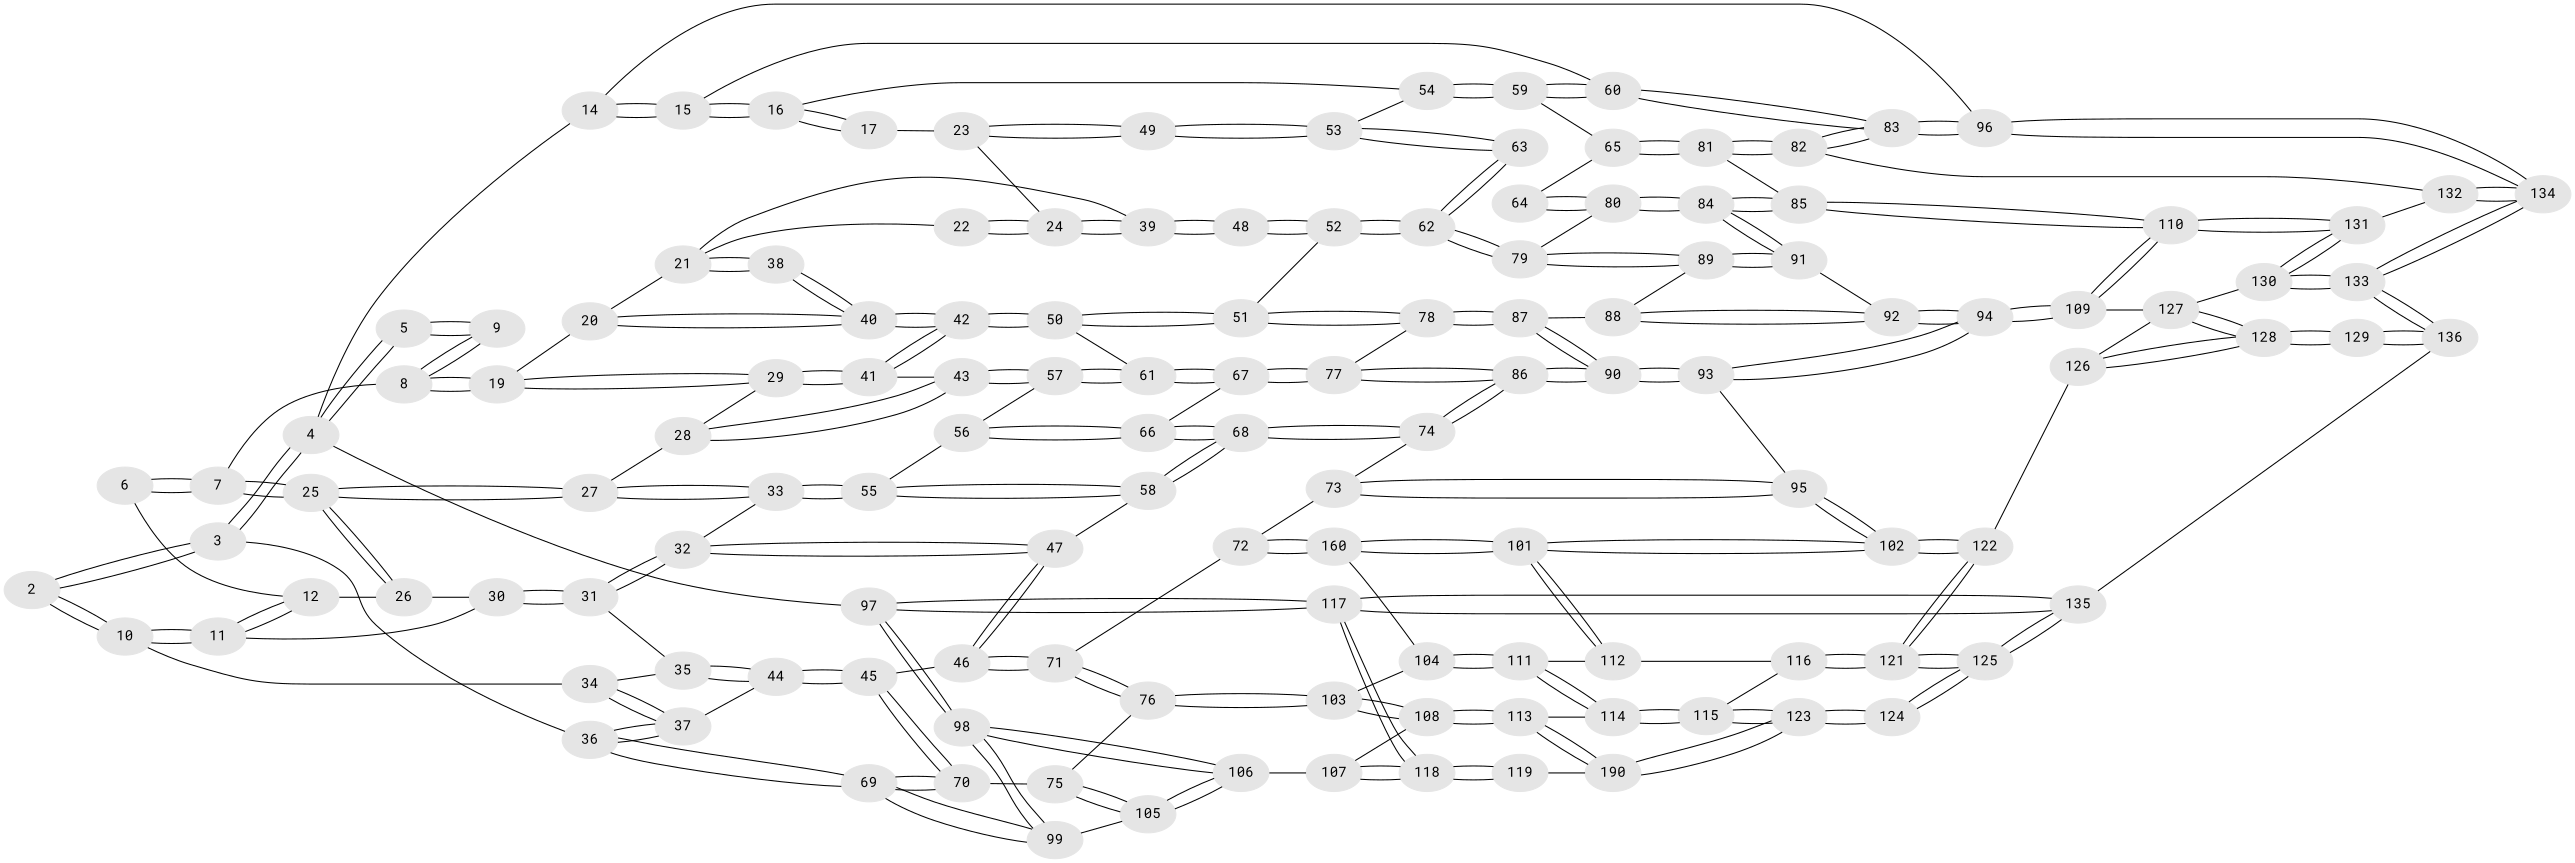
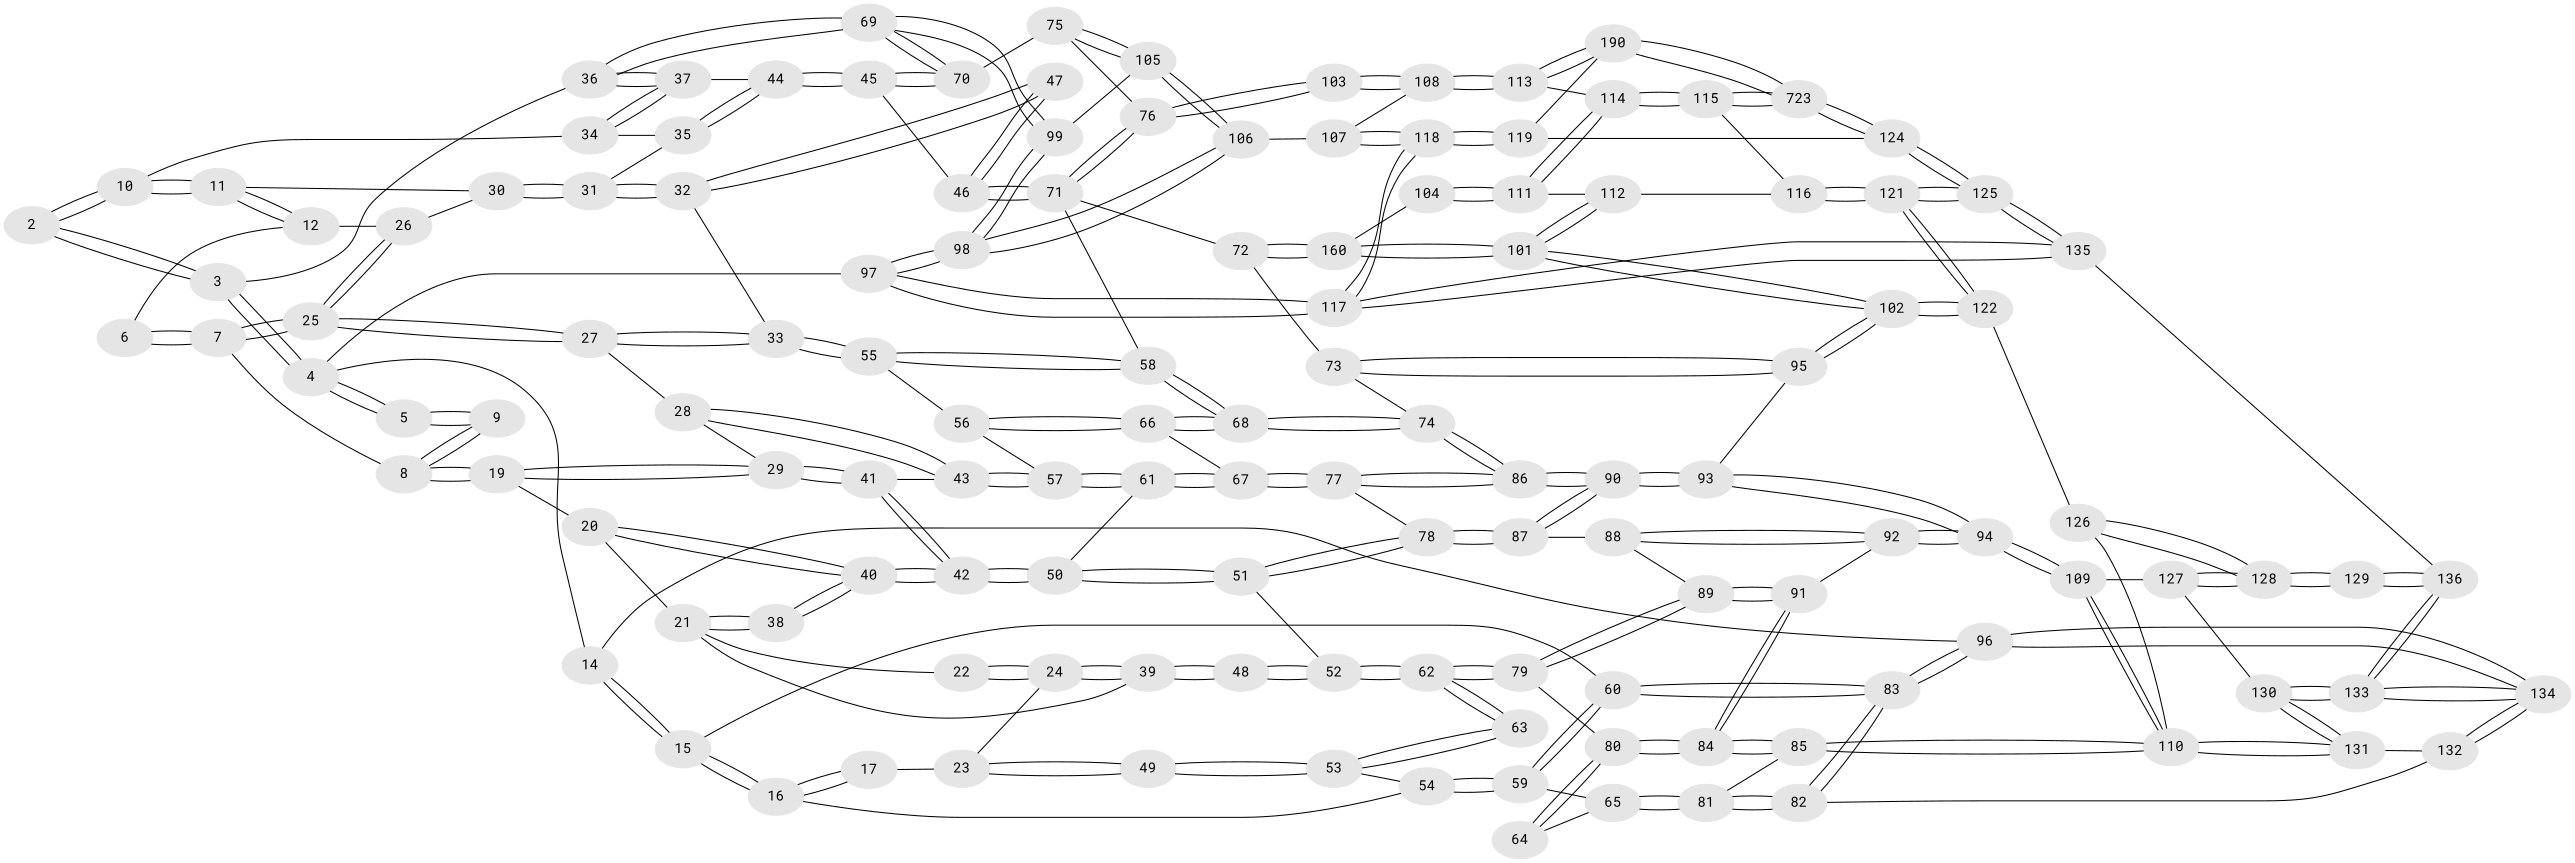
edge "119" -- "124": added
edge "127" -- "126": now "110" -- "126"
edge "58" -- "47": now "58" -- "71"
edge "104" -- "103": removed
node "123": label "123" -> "723"
